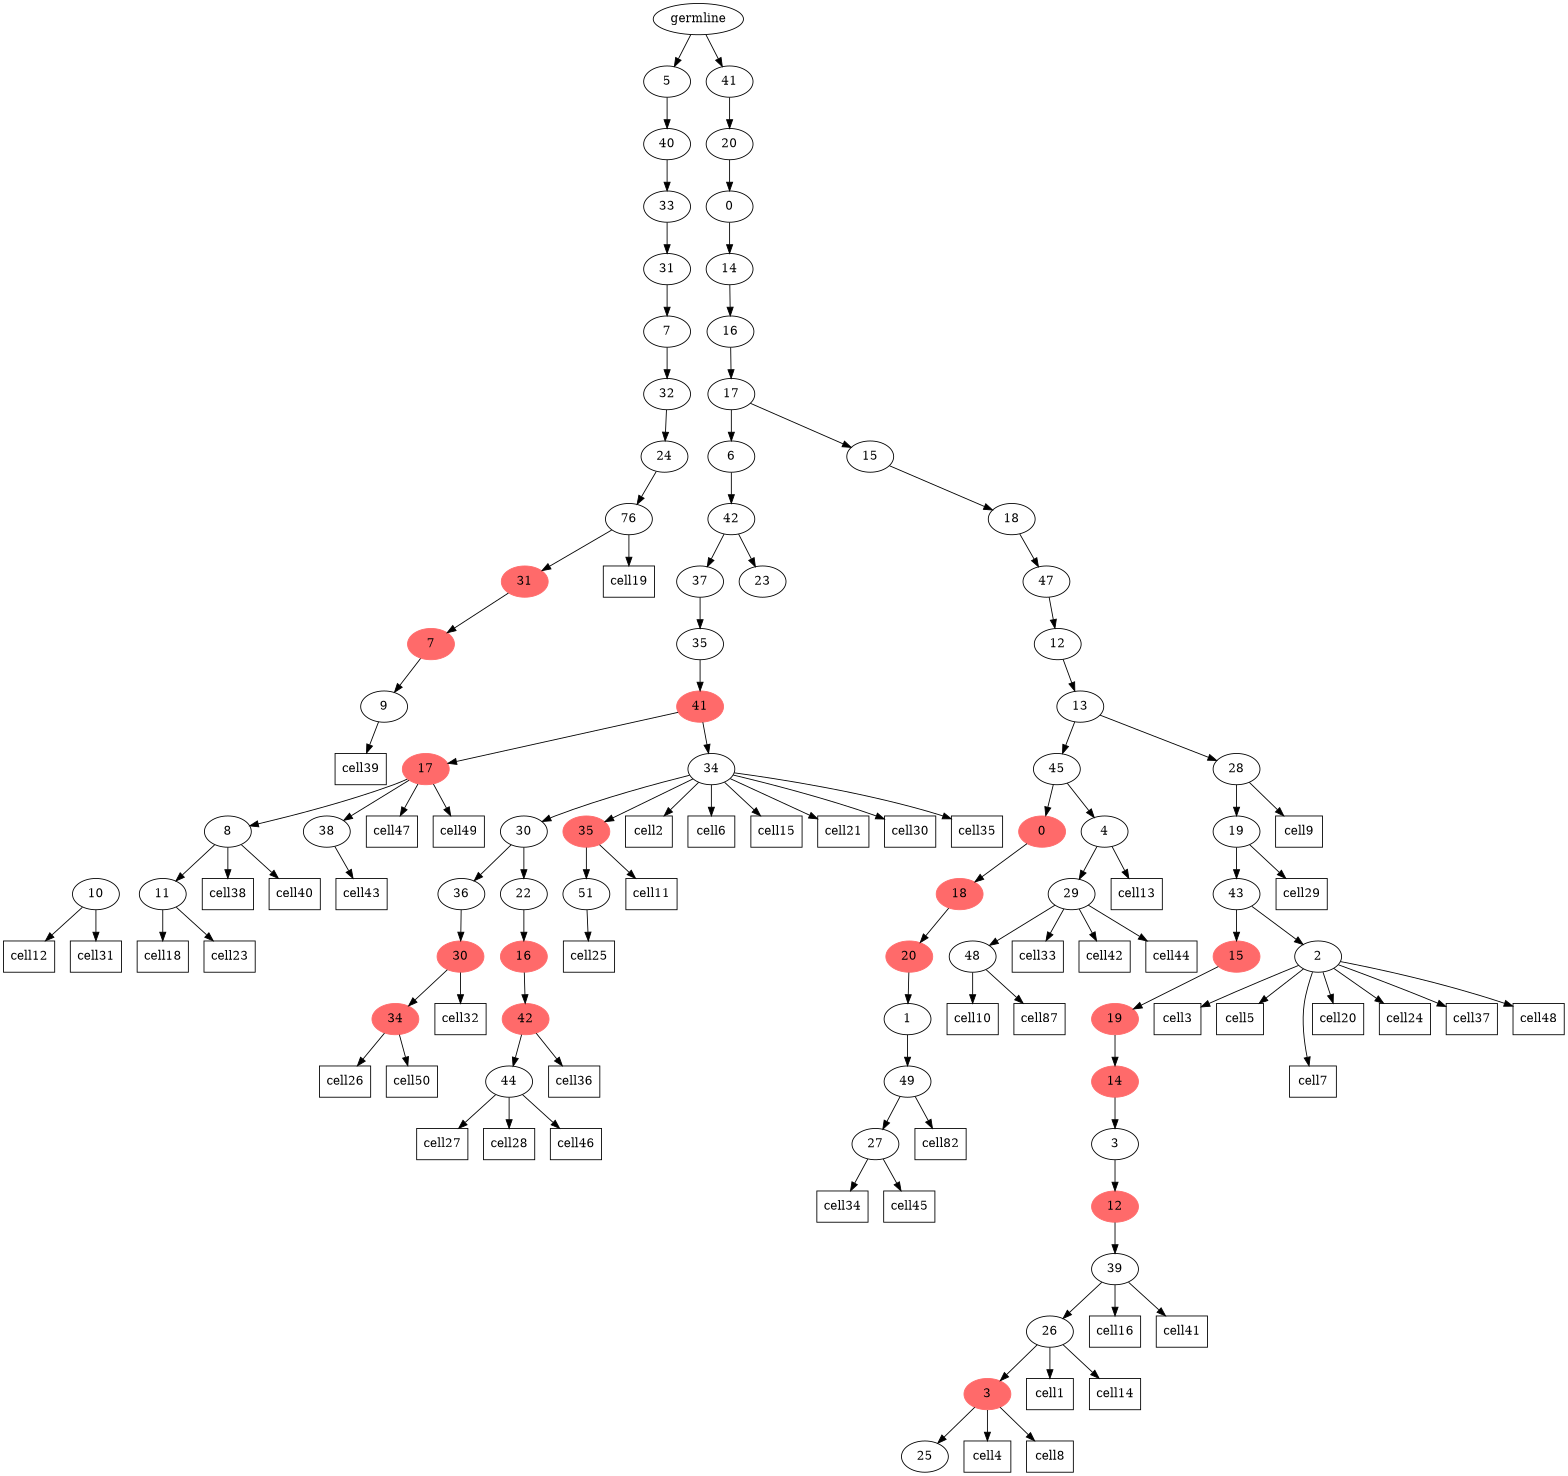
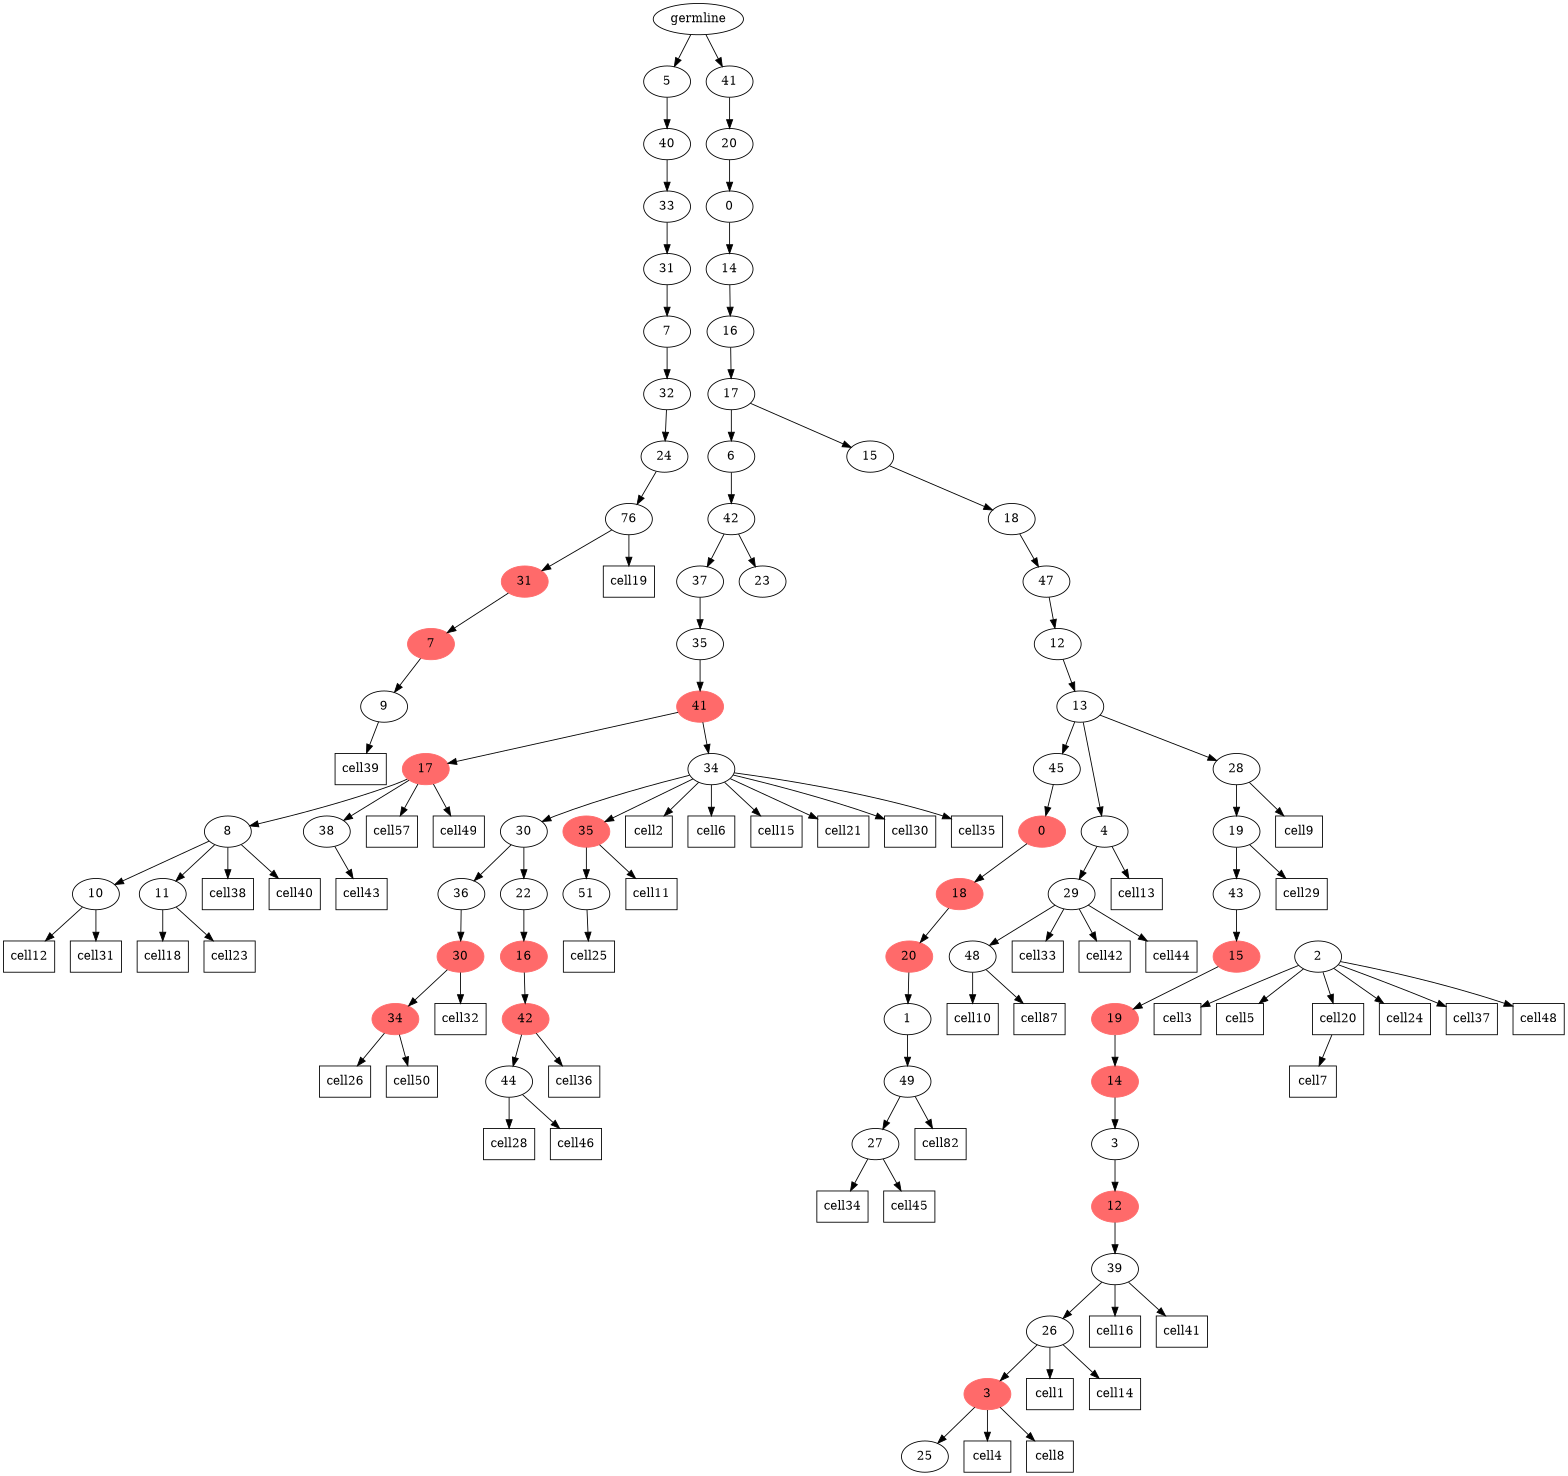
edge "45" -> "4": now "13" -> "4"
node "cell47": label "cell47" -> "cell57"
edge "8" -> "10": added
edge "43" -> "2": removed
edge "2" -> "cell7": now "cell20" -> "cell7"
node "cell27": removed
